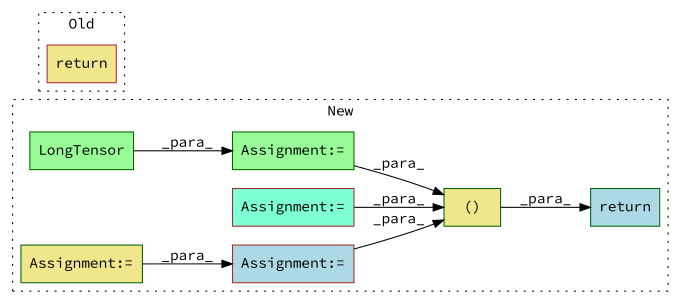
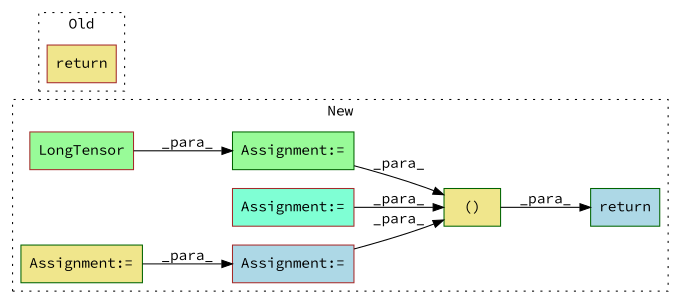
node "LongTensor": color darkgreen -> brown
